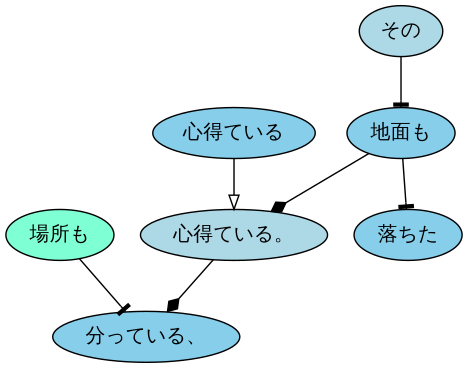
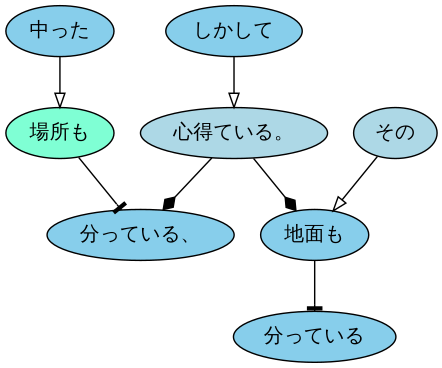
node "中った": added
edge "その" -> "地面も": arrowhead tee -> onormal
node "心得ている": label "心得ている" -> "しかして"
edge "地面も" -> "心得ている。": reversed
node "落ちた": label "落ちた" -> "分っている"
